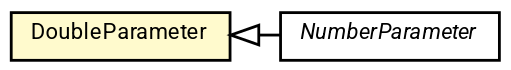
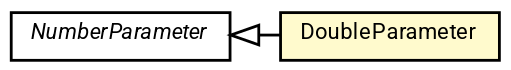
edge "NumberParameter" -> "DoubleParameter": reversed
